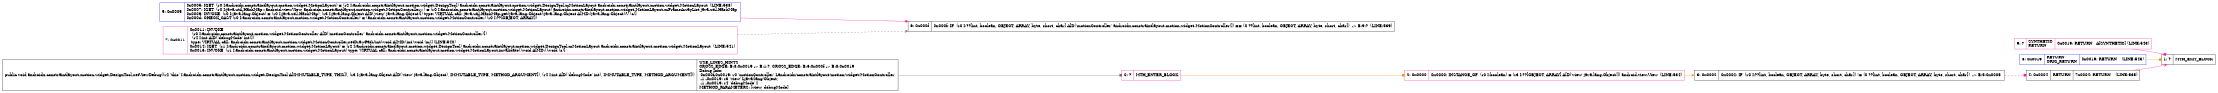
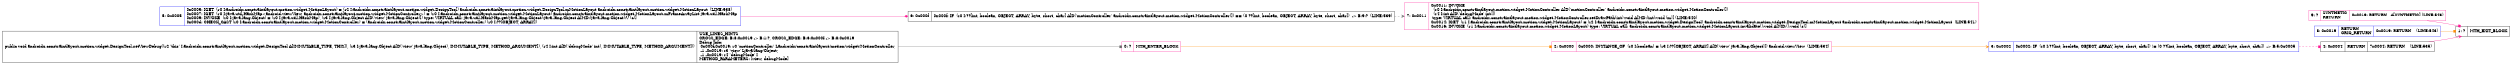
edge "7: 0x0011" -> "6: 0x000f": reversed
node "3: 0x0002": color black -> blue
